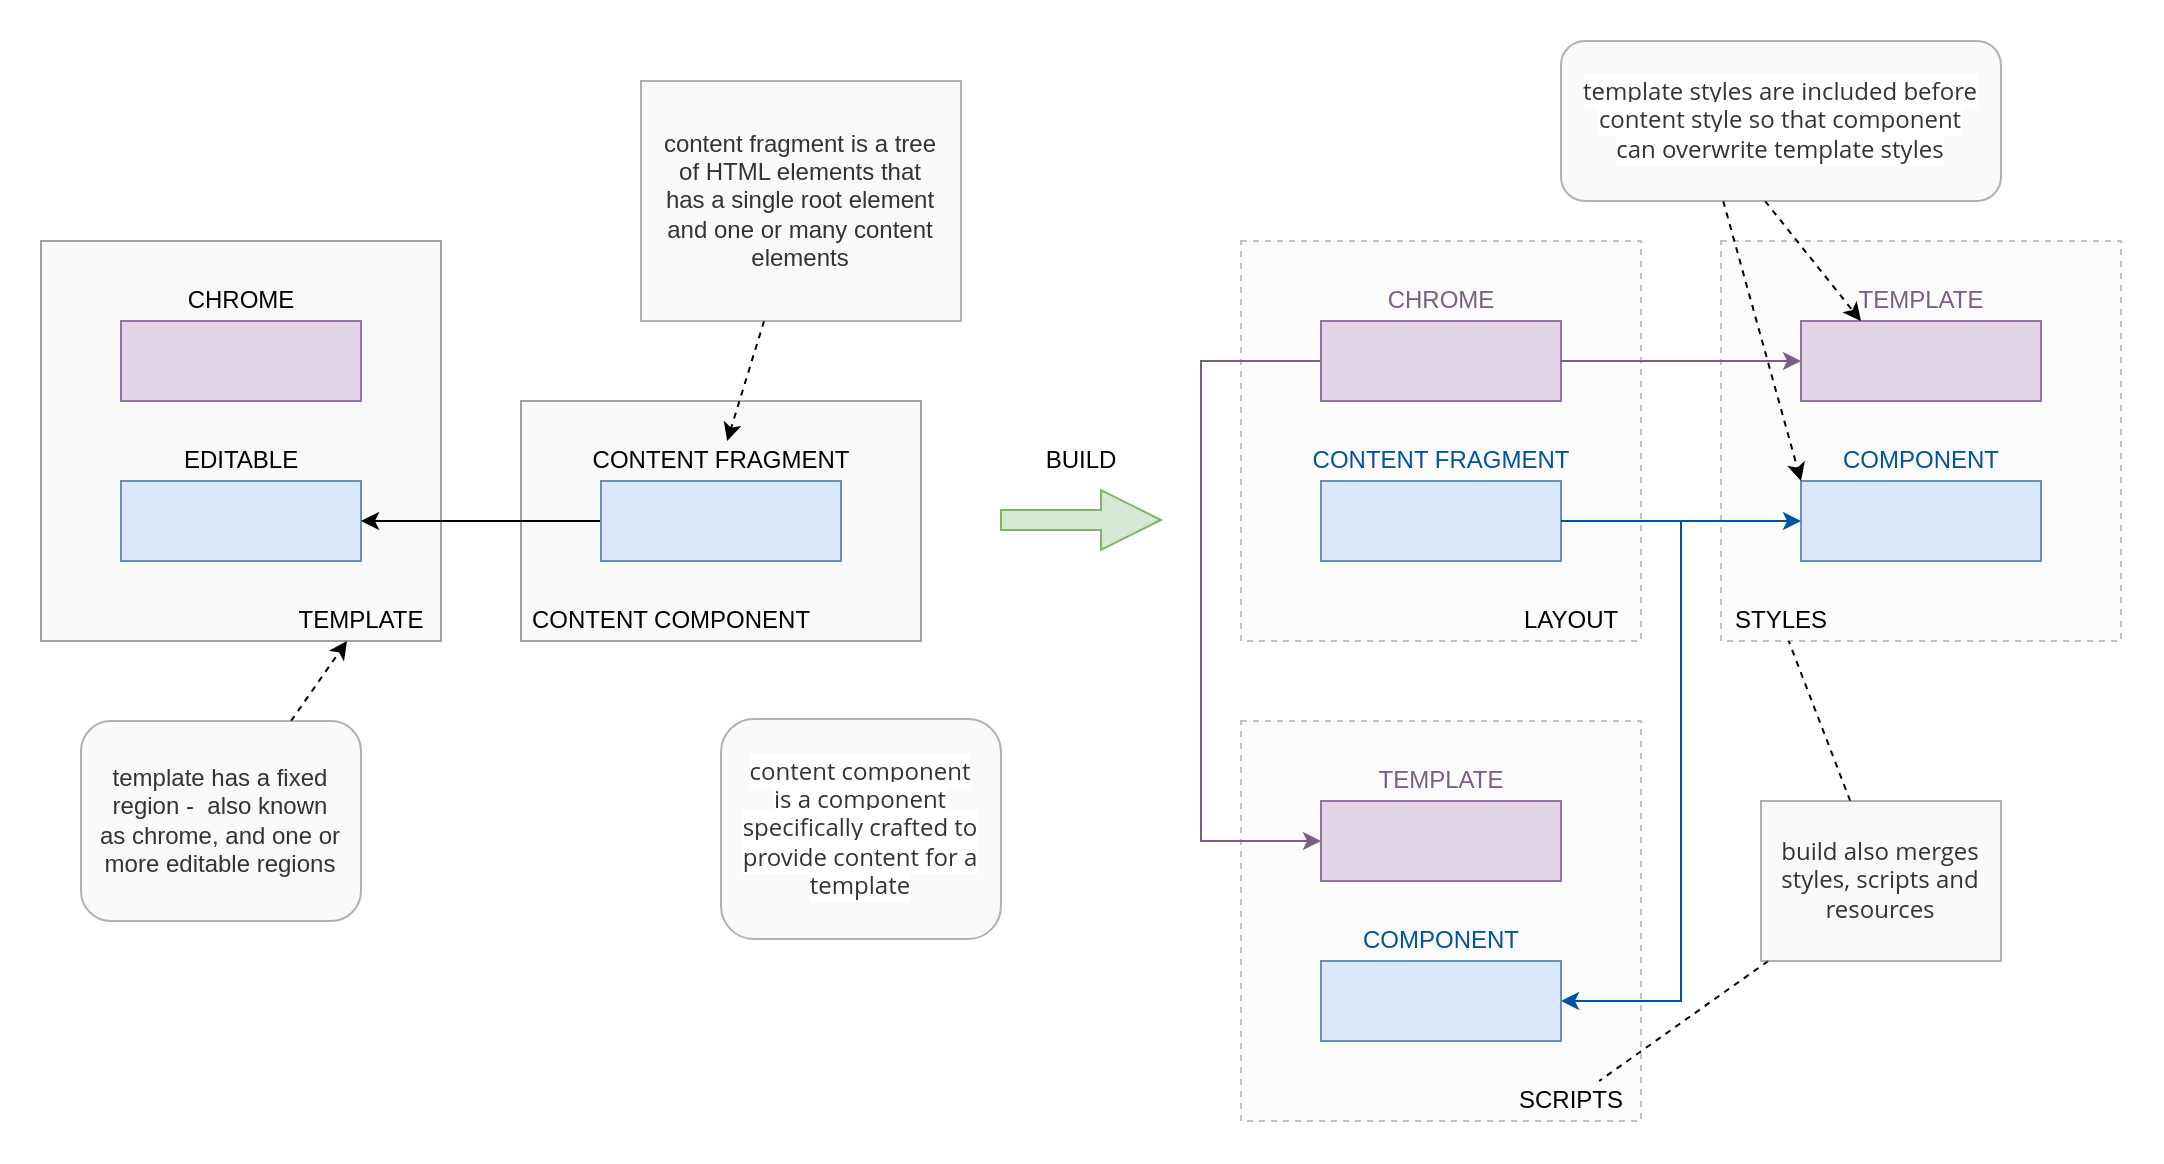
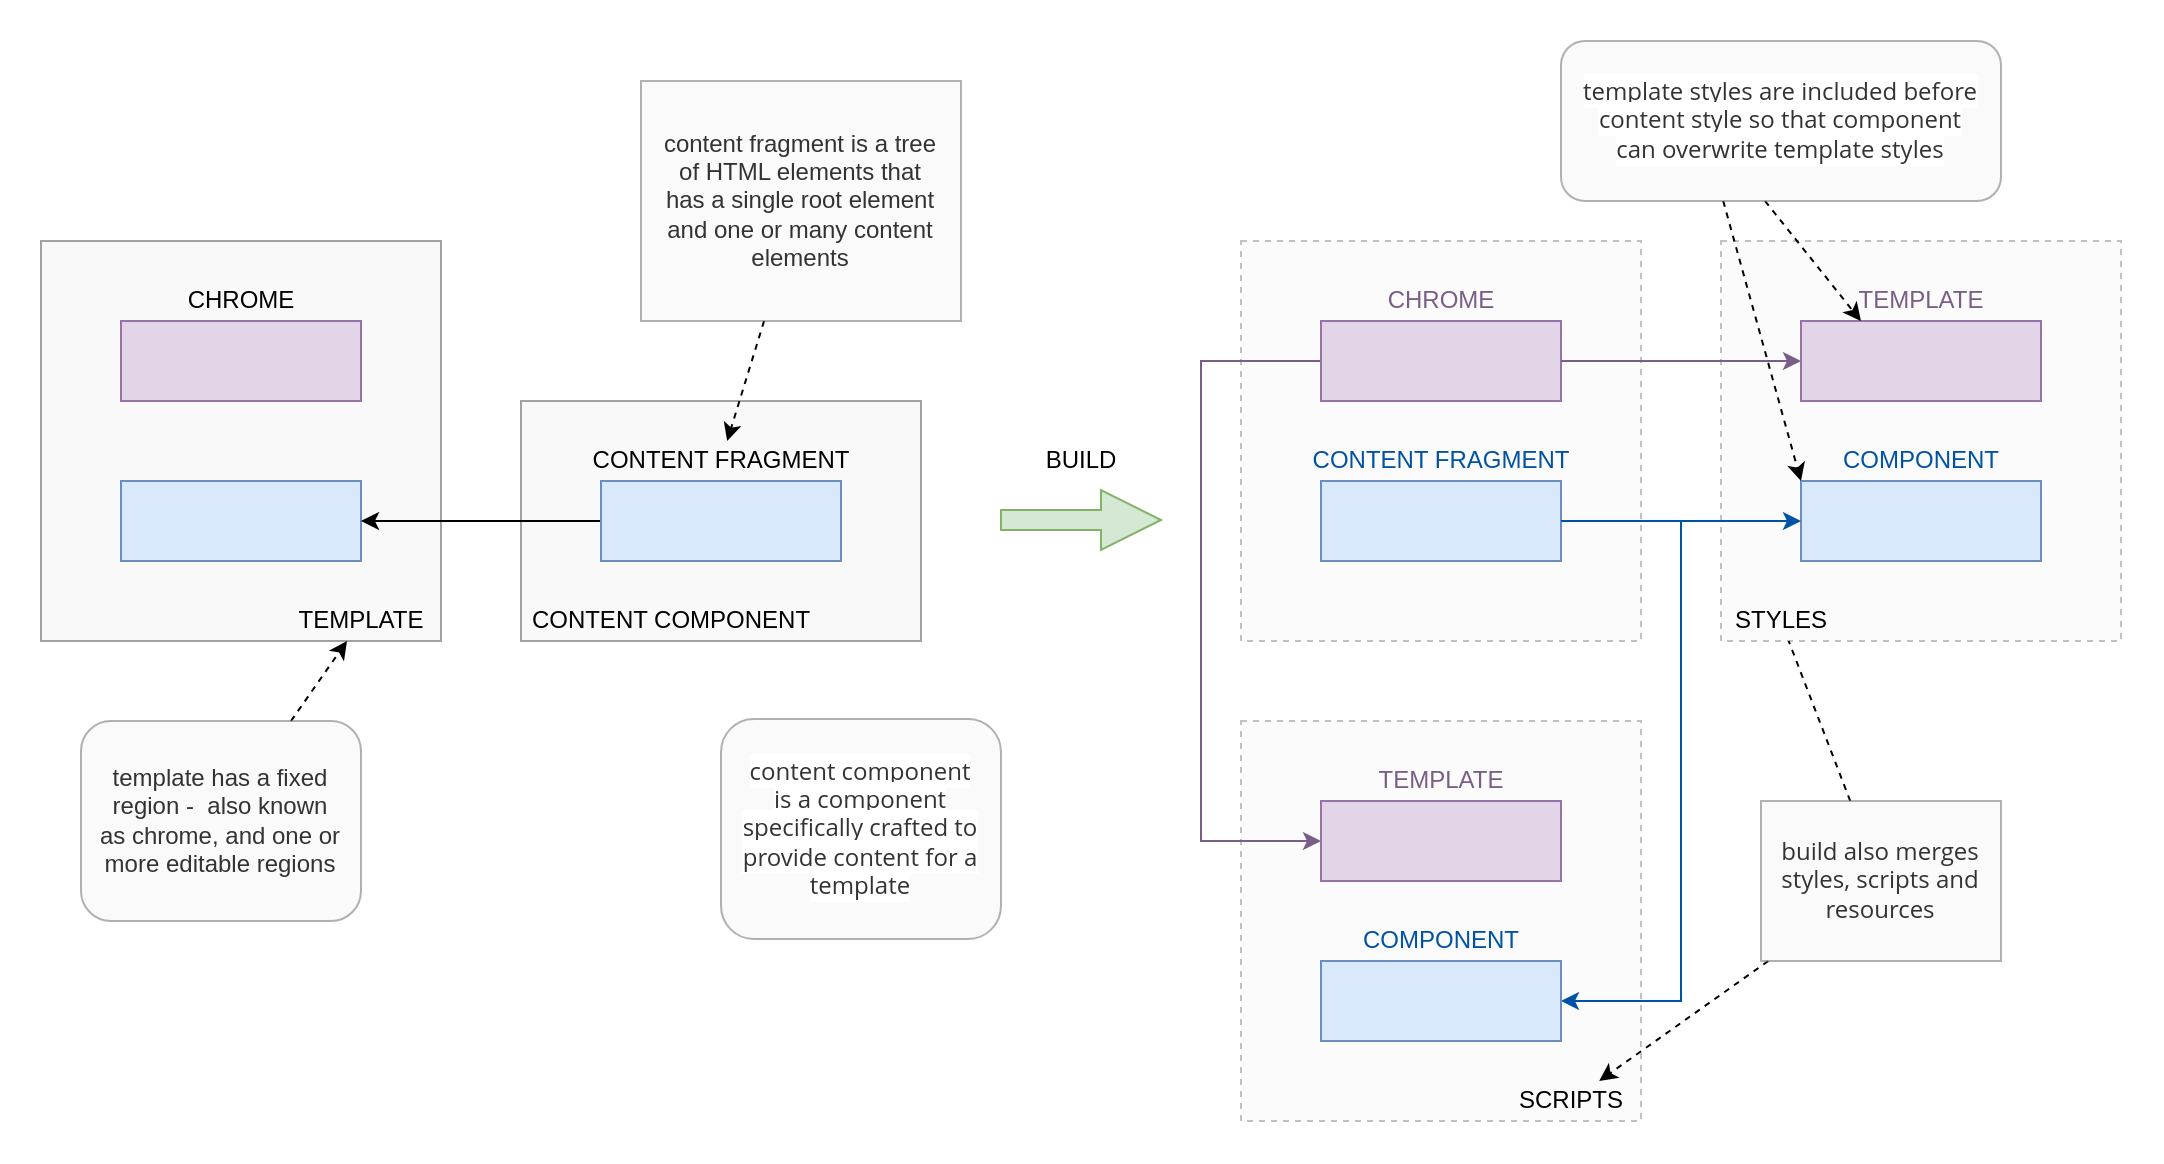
node "EDITABLE": removed
node "LAYOUT": removed
edge "build also merges styles, scripts and resources" -- "SCRIPTS": arrowhead none -> classic
